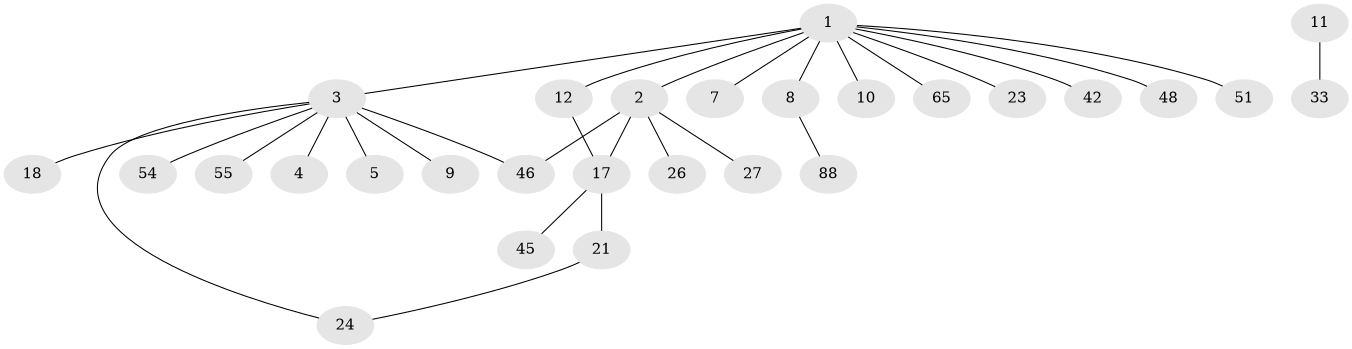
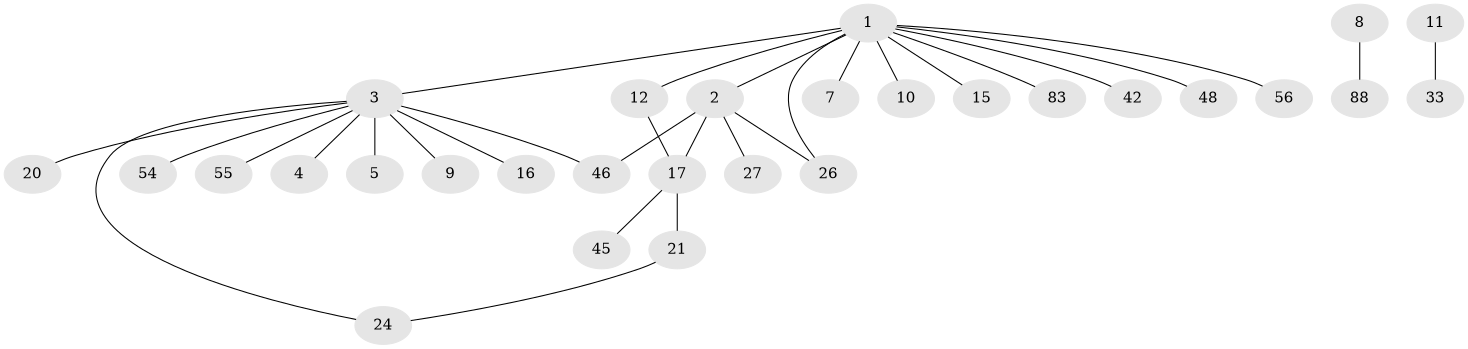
edge "1" -- "8": now "1" -- "26"
node "65": label "65" -> "15"
node "23": label "23" -> "83"
node "51": label "51" -> "56"
node "18": label "18" -> "16"
node "20": added
